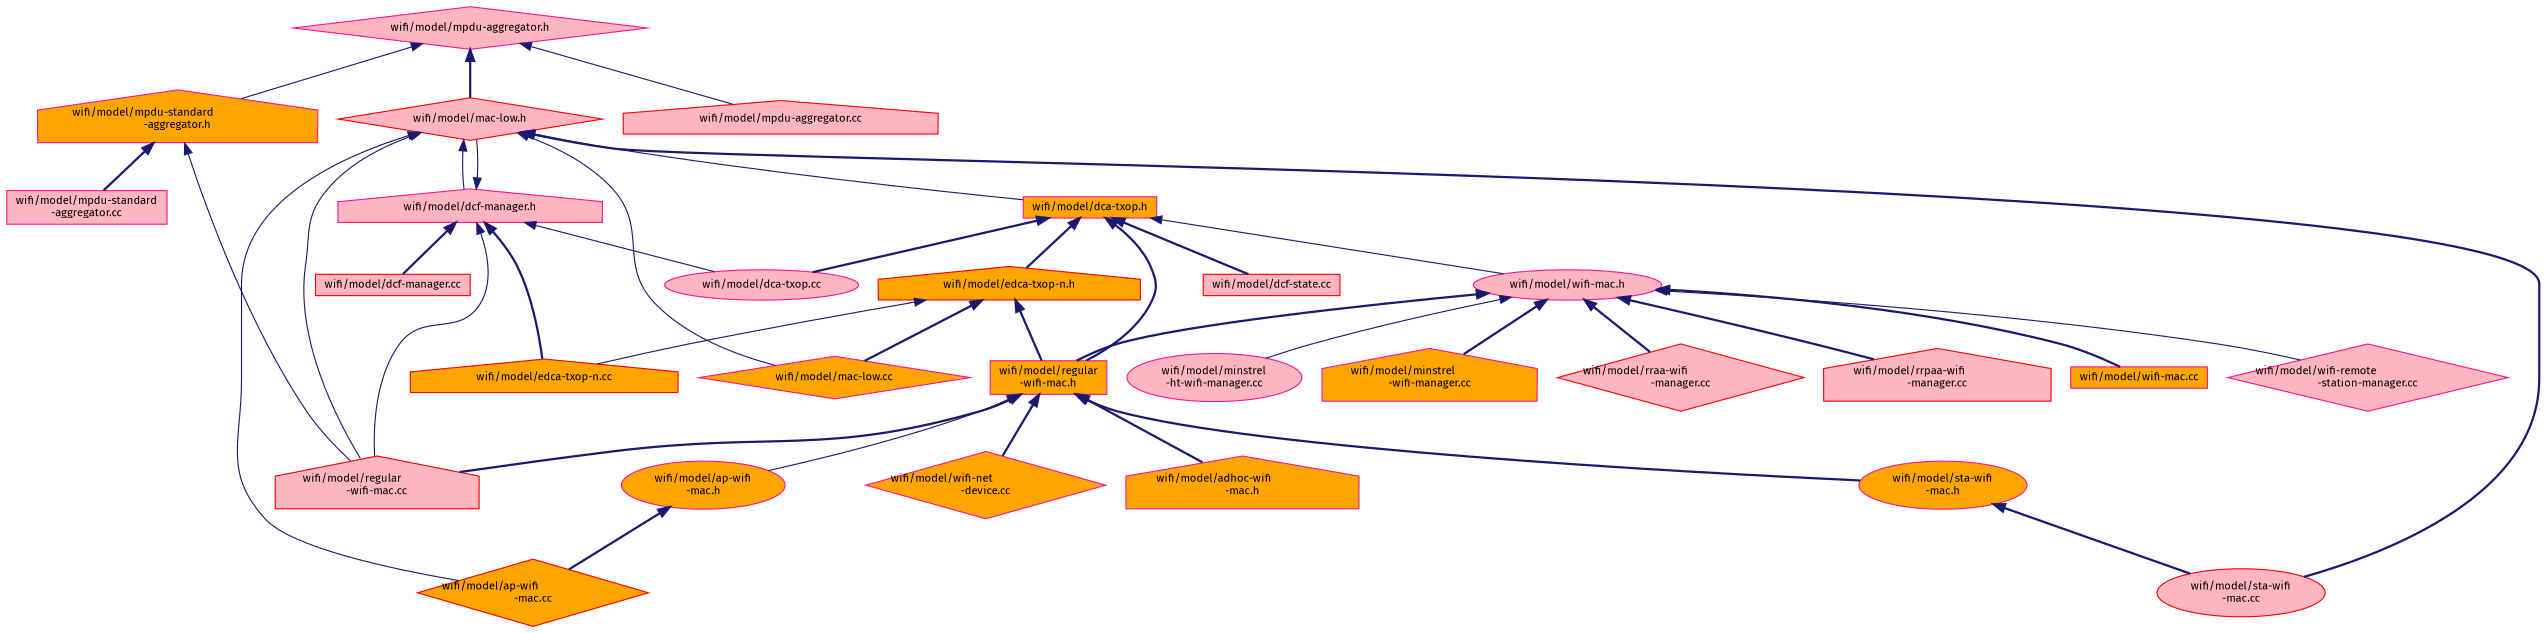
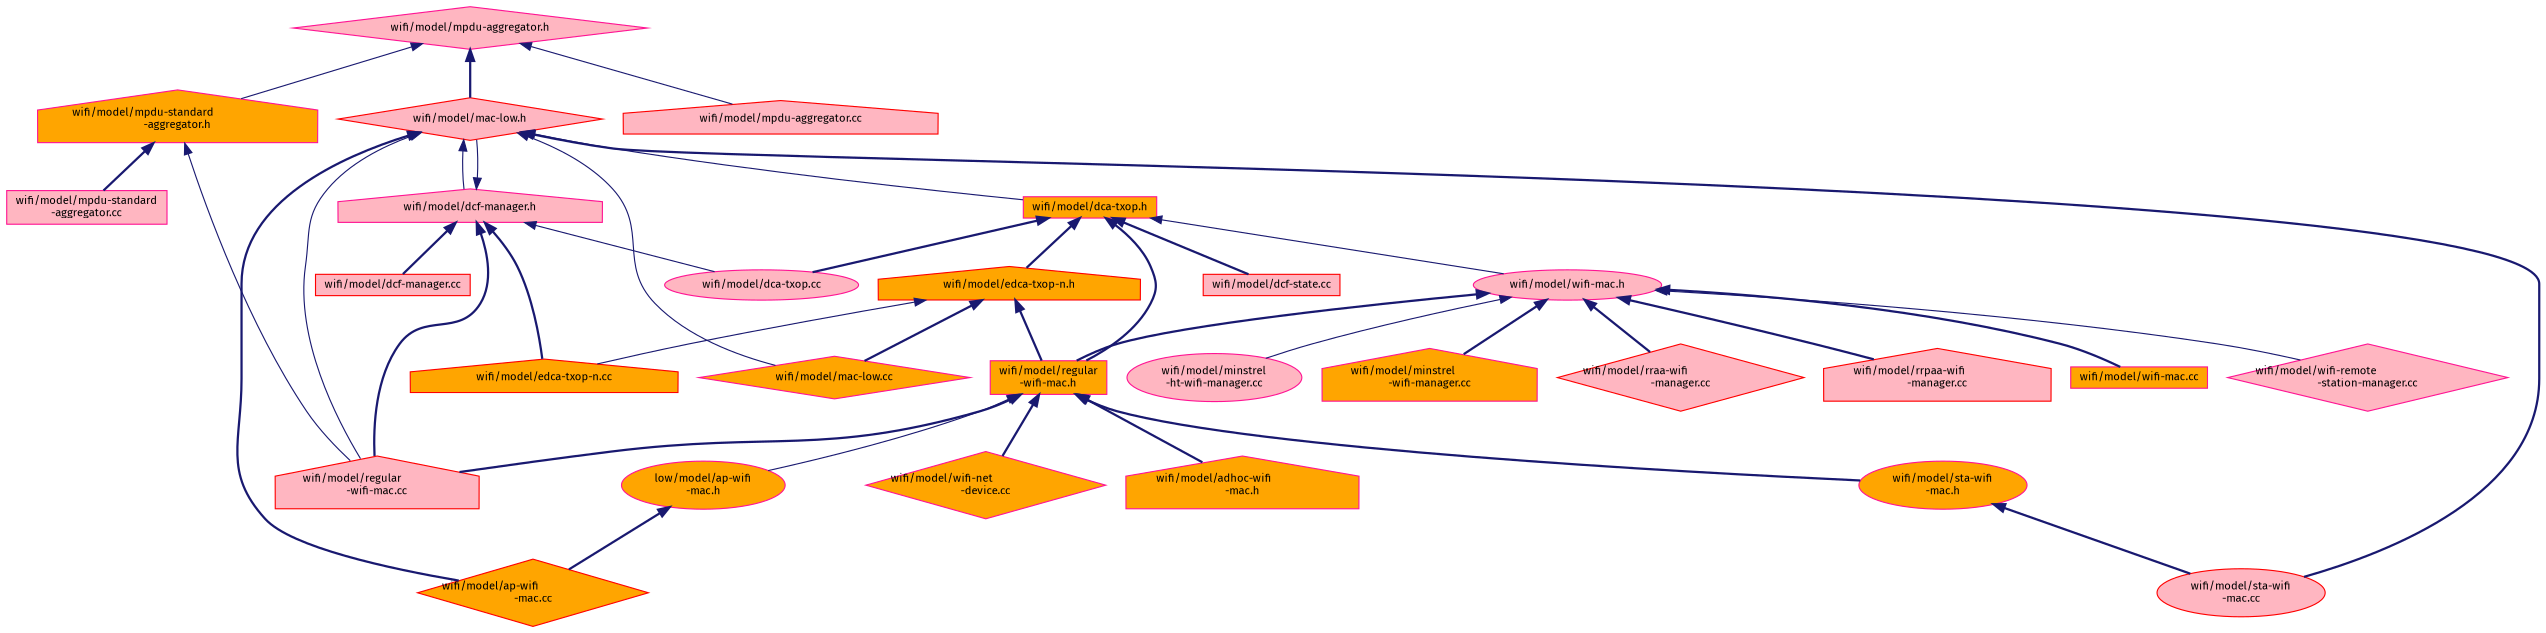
edge "wifi/model/regular -wifi-mac.cc" -> "wifi/model/dcf-manager.h": style solid -> bold
edge "wifi/model/ap-wifi -mac.cc" -> "wifi/model/mac-low.h": style solid -> bold
node "wifi/model/ap-wifi -mac.h": label "wifi/model/ap-wifi -mac.h" -> "low/model/ap-wifi -mac.h"
